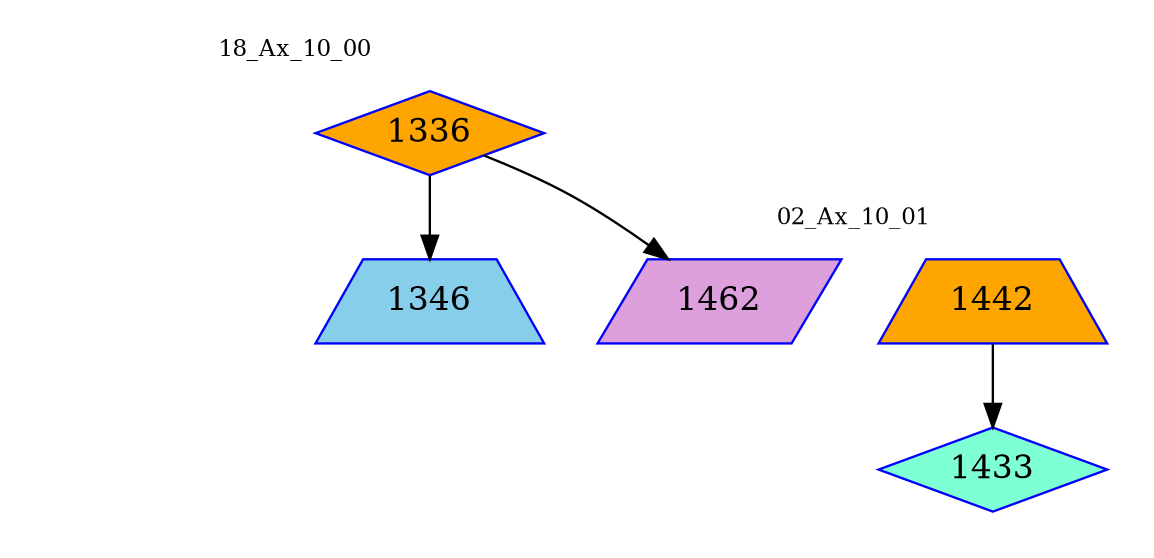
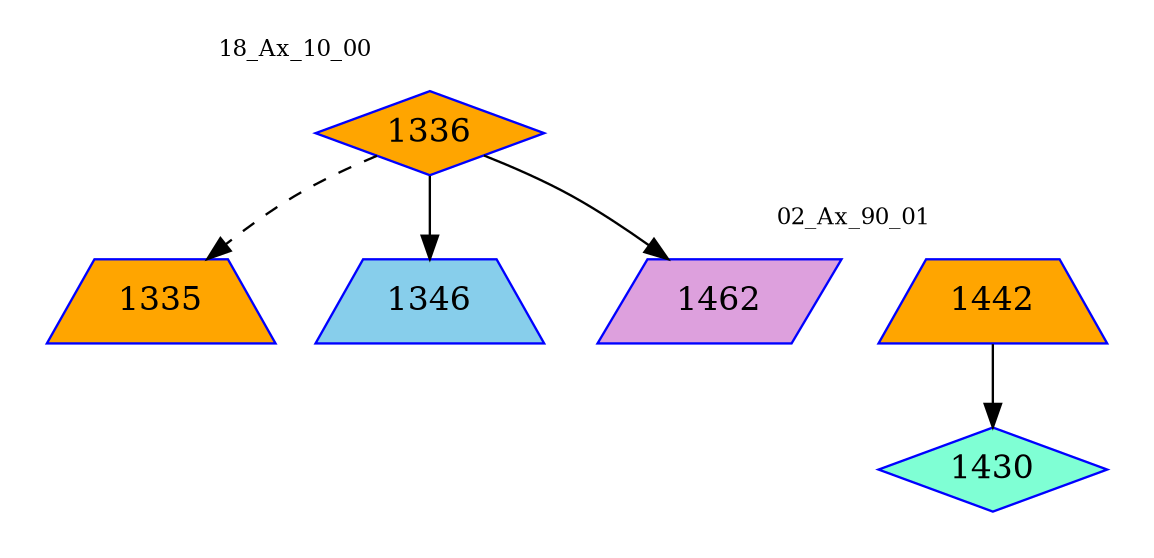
cluster "02_Ax_10_01": label "02_Ax_10_01" -> "02_Ax_90_01"
node "1335": added
node "1433": label "1433" -> "1430"
